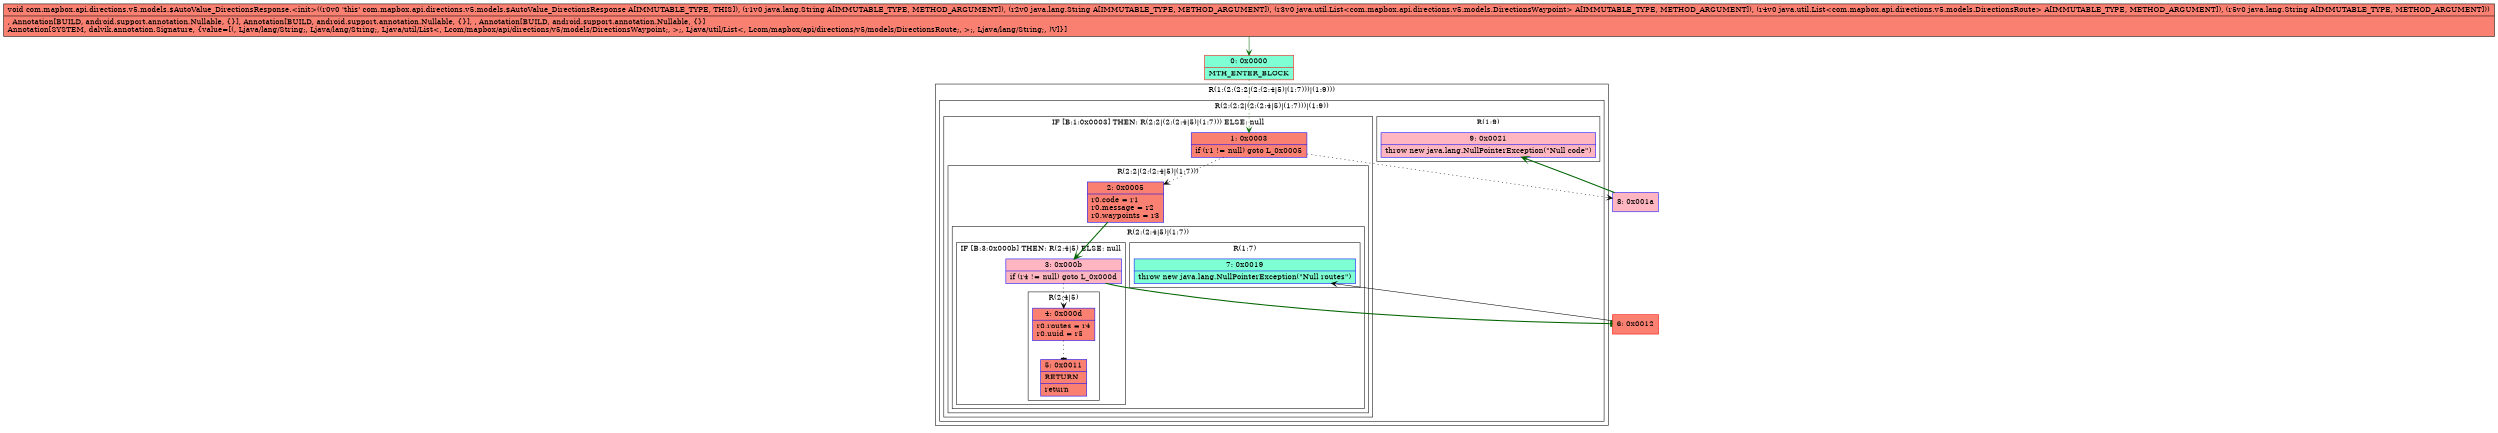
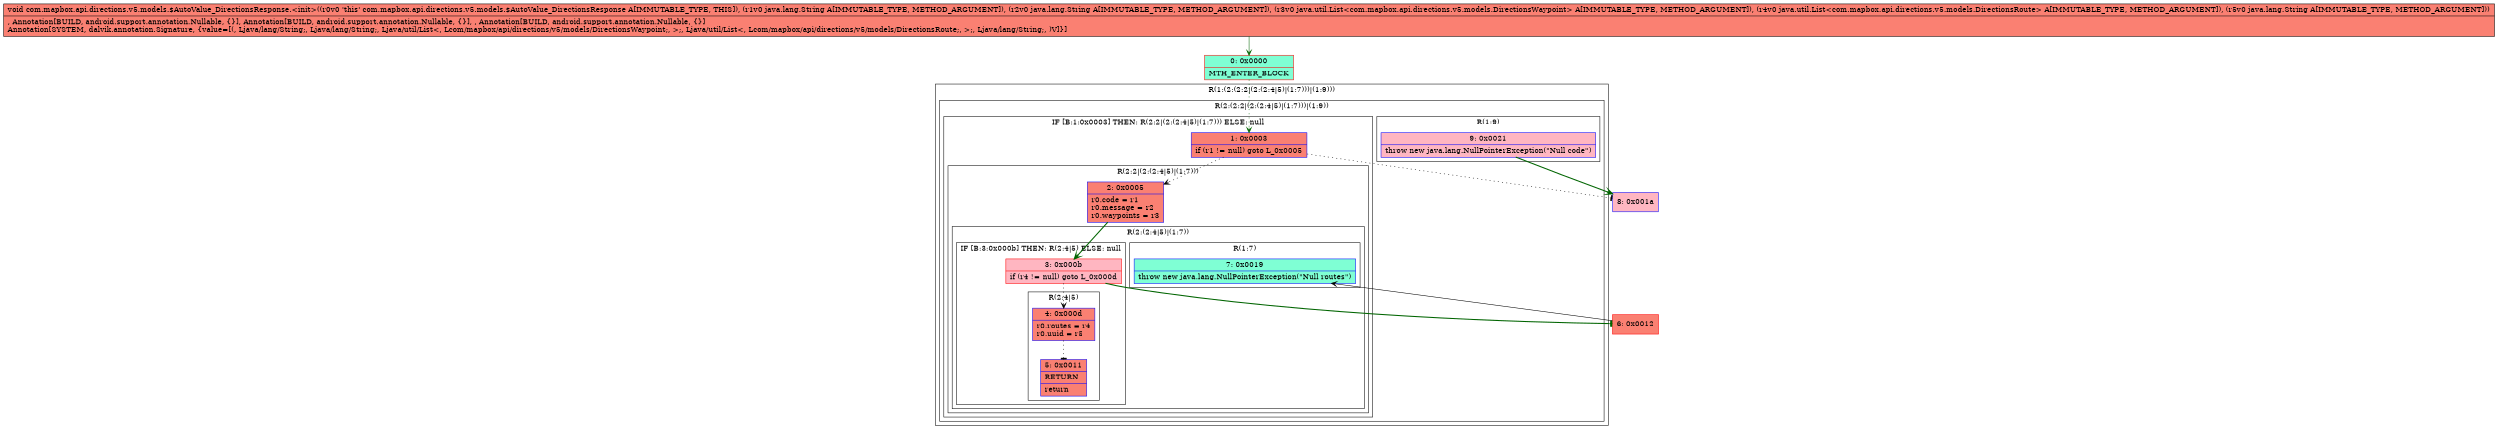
edge "1: 0x0003" -> "8: 0x001a": arrowhead vee -> tee
edge "8: 0x001a" -> "9: 0x0021": reversed
node "3: 0x000b": color blue -> red
